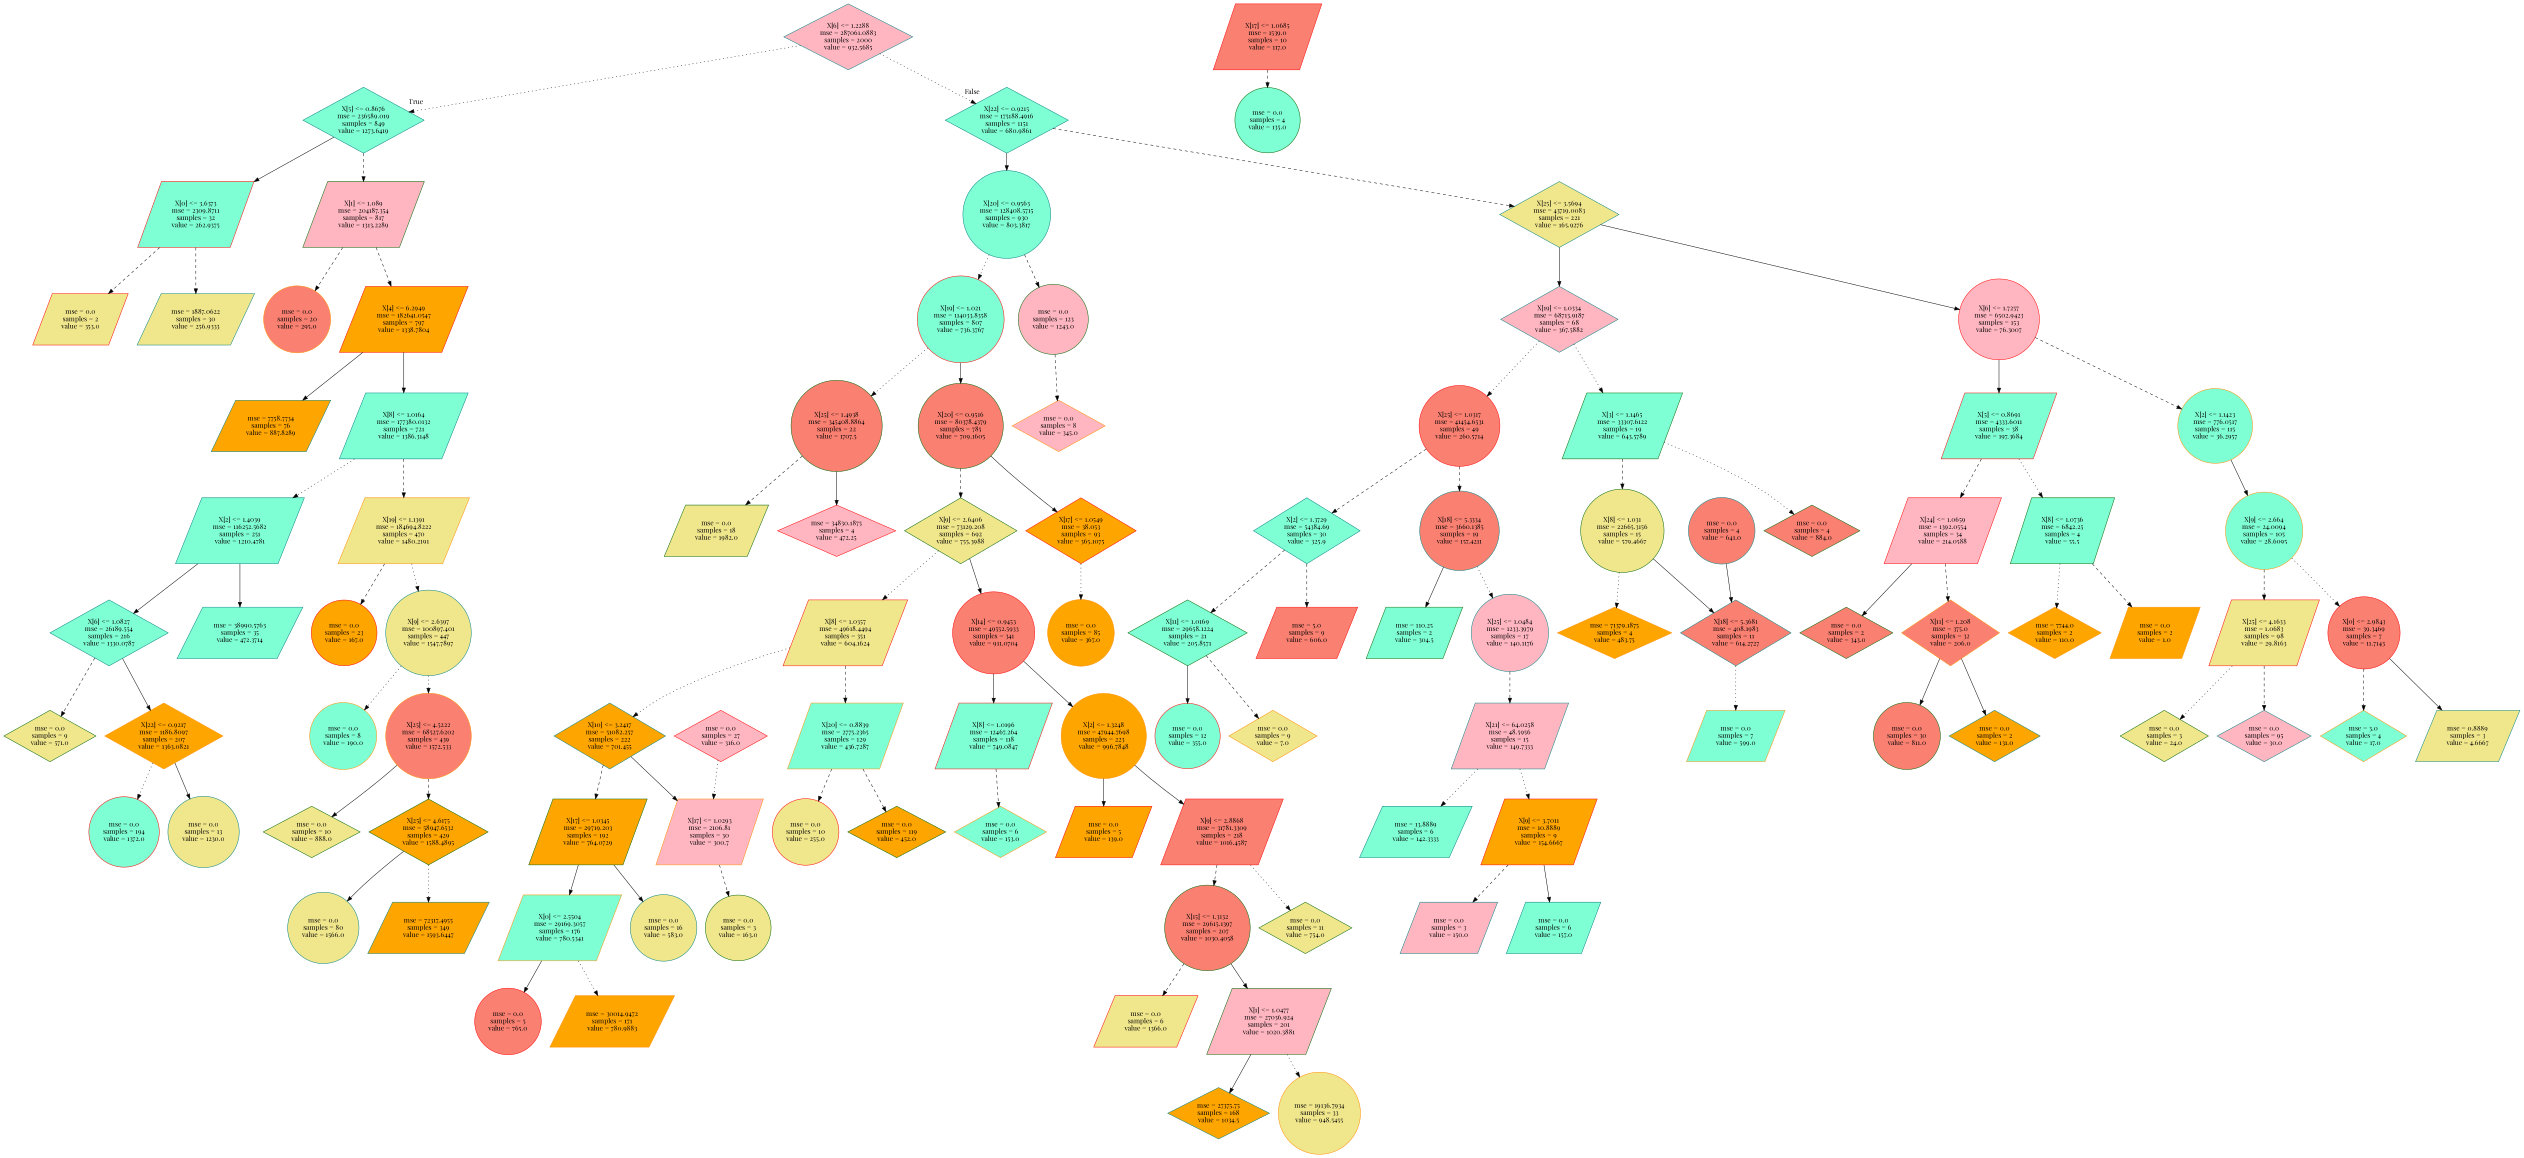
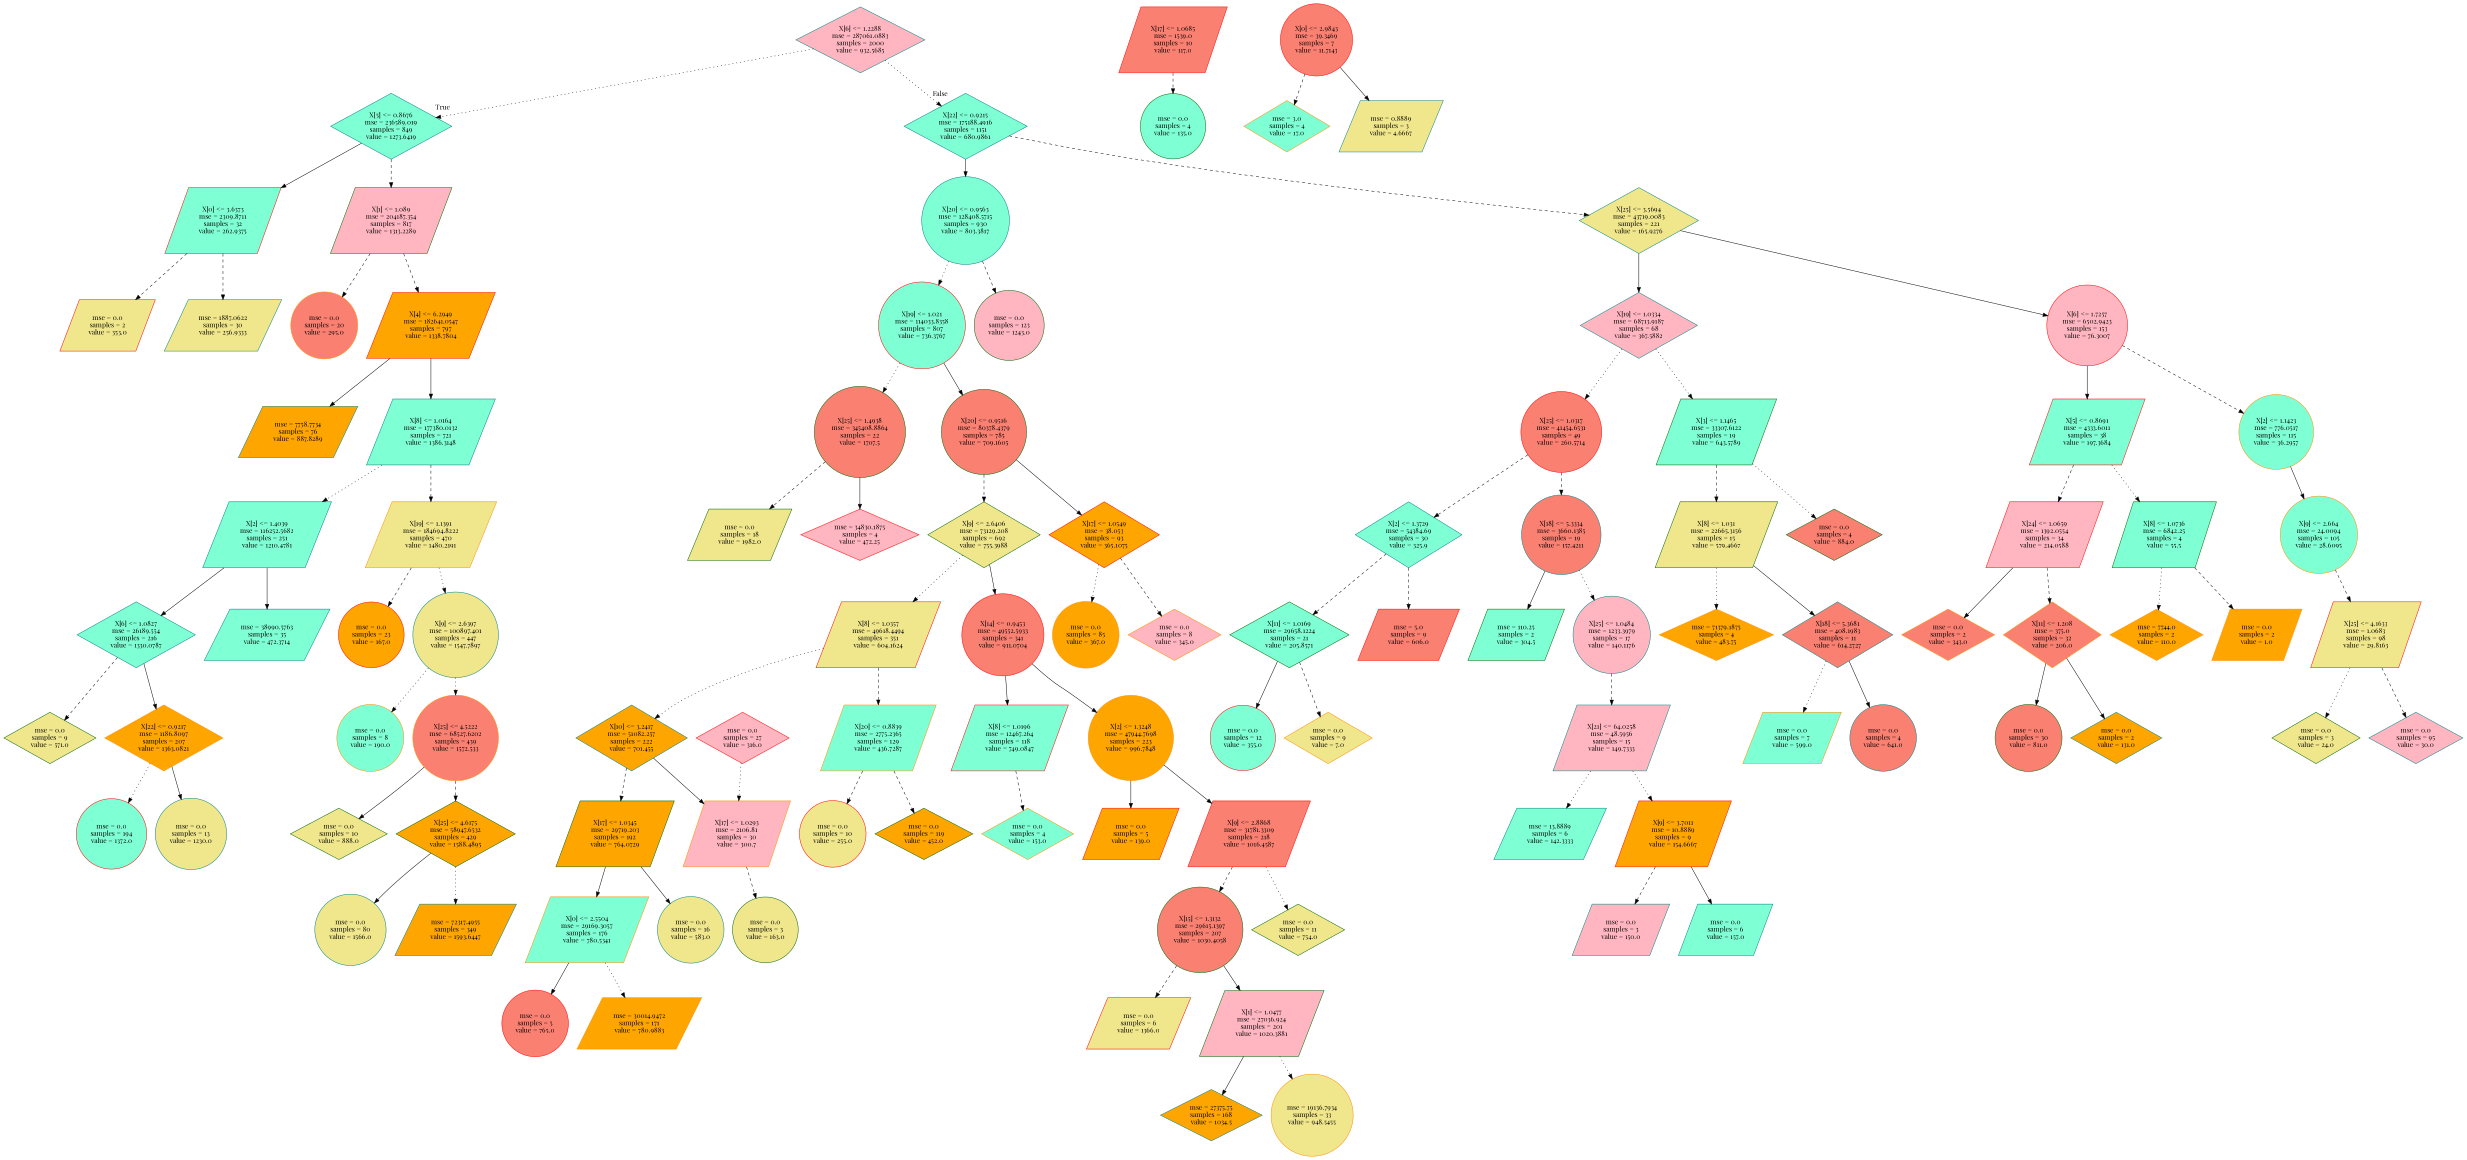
edge "mse = 0.0 samples = 123 value = 1243.0" -> "mse = 0.0 samples = 8 value = 345.0": now "X[17] <= 1.0549 mse = 38.053 samples = 93 value = 365.1075" -> "mse = 0.0 samples = 8 value = 345.0"
node "X[8] <= 1.031 mse = 22665.3156 samples = 15 value = 579.4667": shape circle -> parallelogram
edge "X[9] <= 2.664 mse = 24.0094 samples = 105 value = 28.6095" -> "X[0] <= 2.9843 mse = 39.3469 samples = 7 value = 11.7143": removed
edge "mse = 0.0 samples = 4 value = 641.0" -> "X[18] <= 5.3681 mse = 408.1983 samples = 11 value = 614.2727": reversed
node "mse = 0.0 samples = 2 value = 343.0": color darkgreen -> darkorange
node "mse = 0.0 samples = 6 value = 153.0": label "mse = 0.0 samples = 6 value = 153.0" -> "mse = 0.0 samples = 4 value = 153.0"
